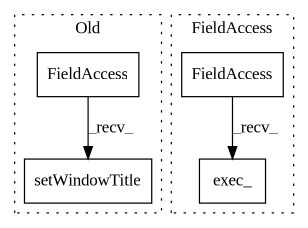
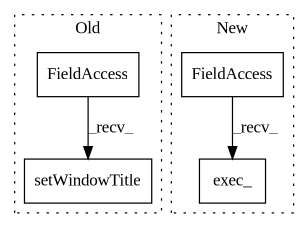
cluster "FieldAccess": label "FieldAccess" -> "New"
